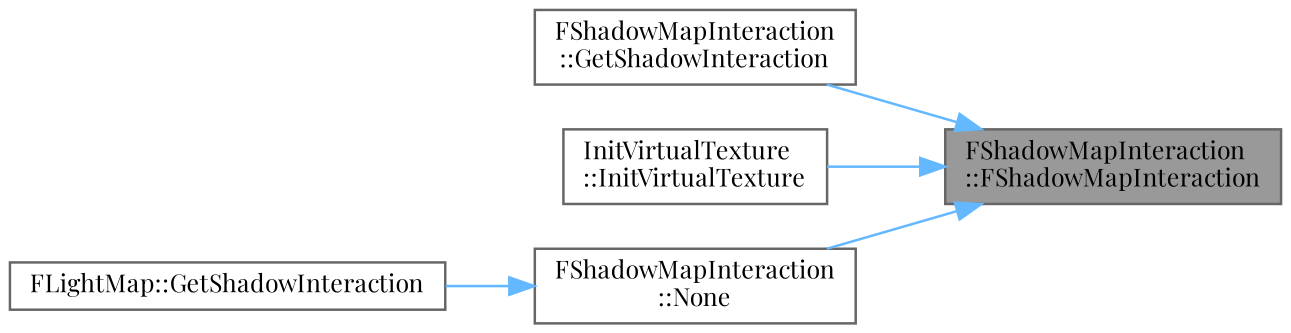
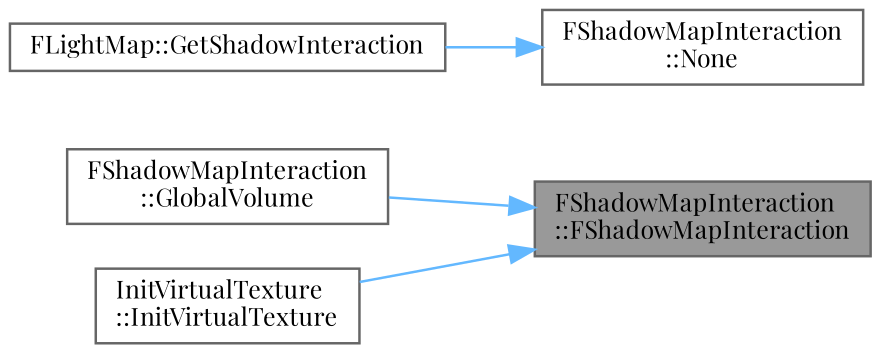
node "FShadowMapInteraction ::GetShadowInteraction": label "FShadowMapInteraction ::GetShadowInteraction" -> "FShadowMapInteraction ::GlobalVolume"
edge "FShadowMapInteraction ::None" -> "FShadowMapInteraction ::FShadowMapInteraction": removed
